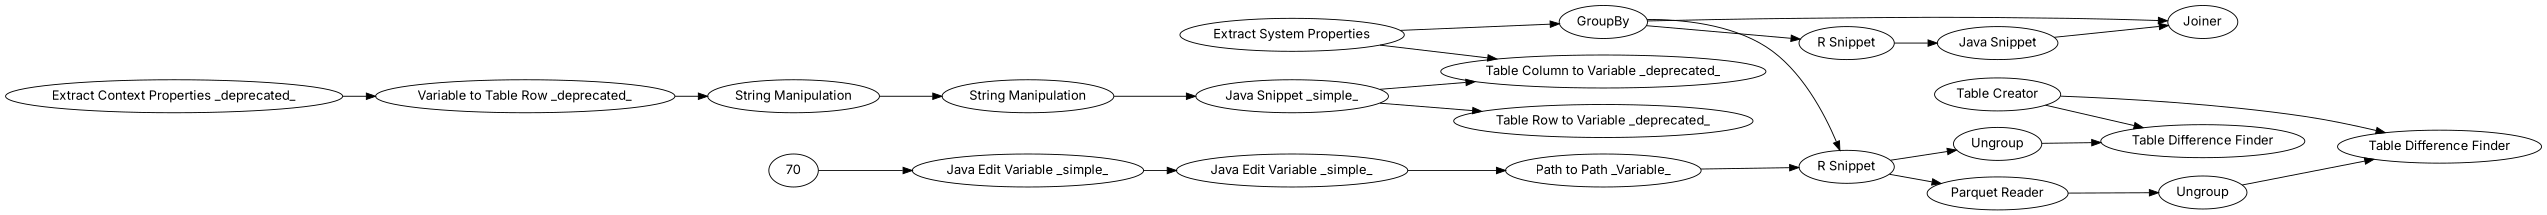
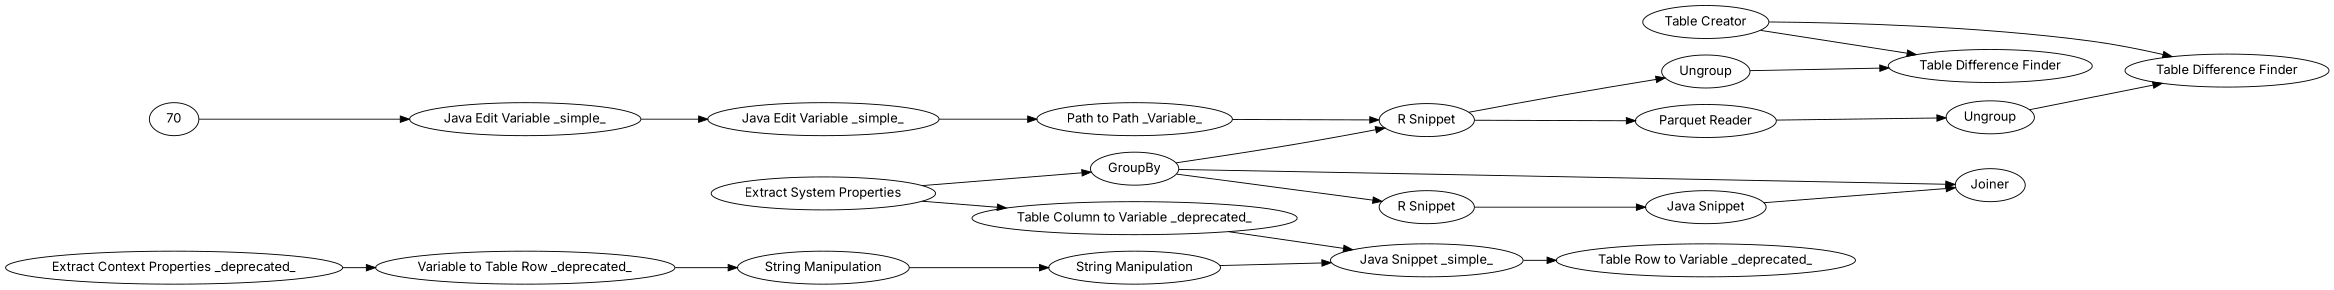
edge "Java Snippet _simple_" -> "Table Column to Variable _deprecated_": reversed
